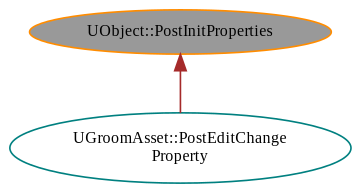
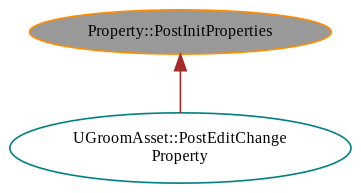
node "UObject::PostInitProperties": label "UObject::PostInitProperties" -> "Property::PostInitProperties"
